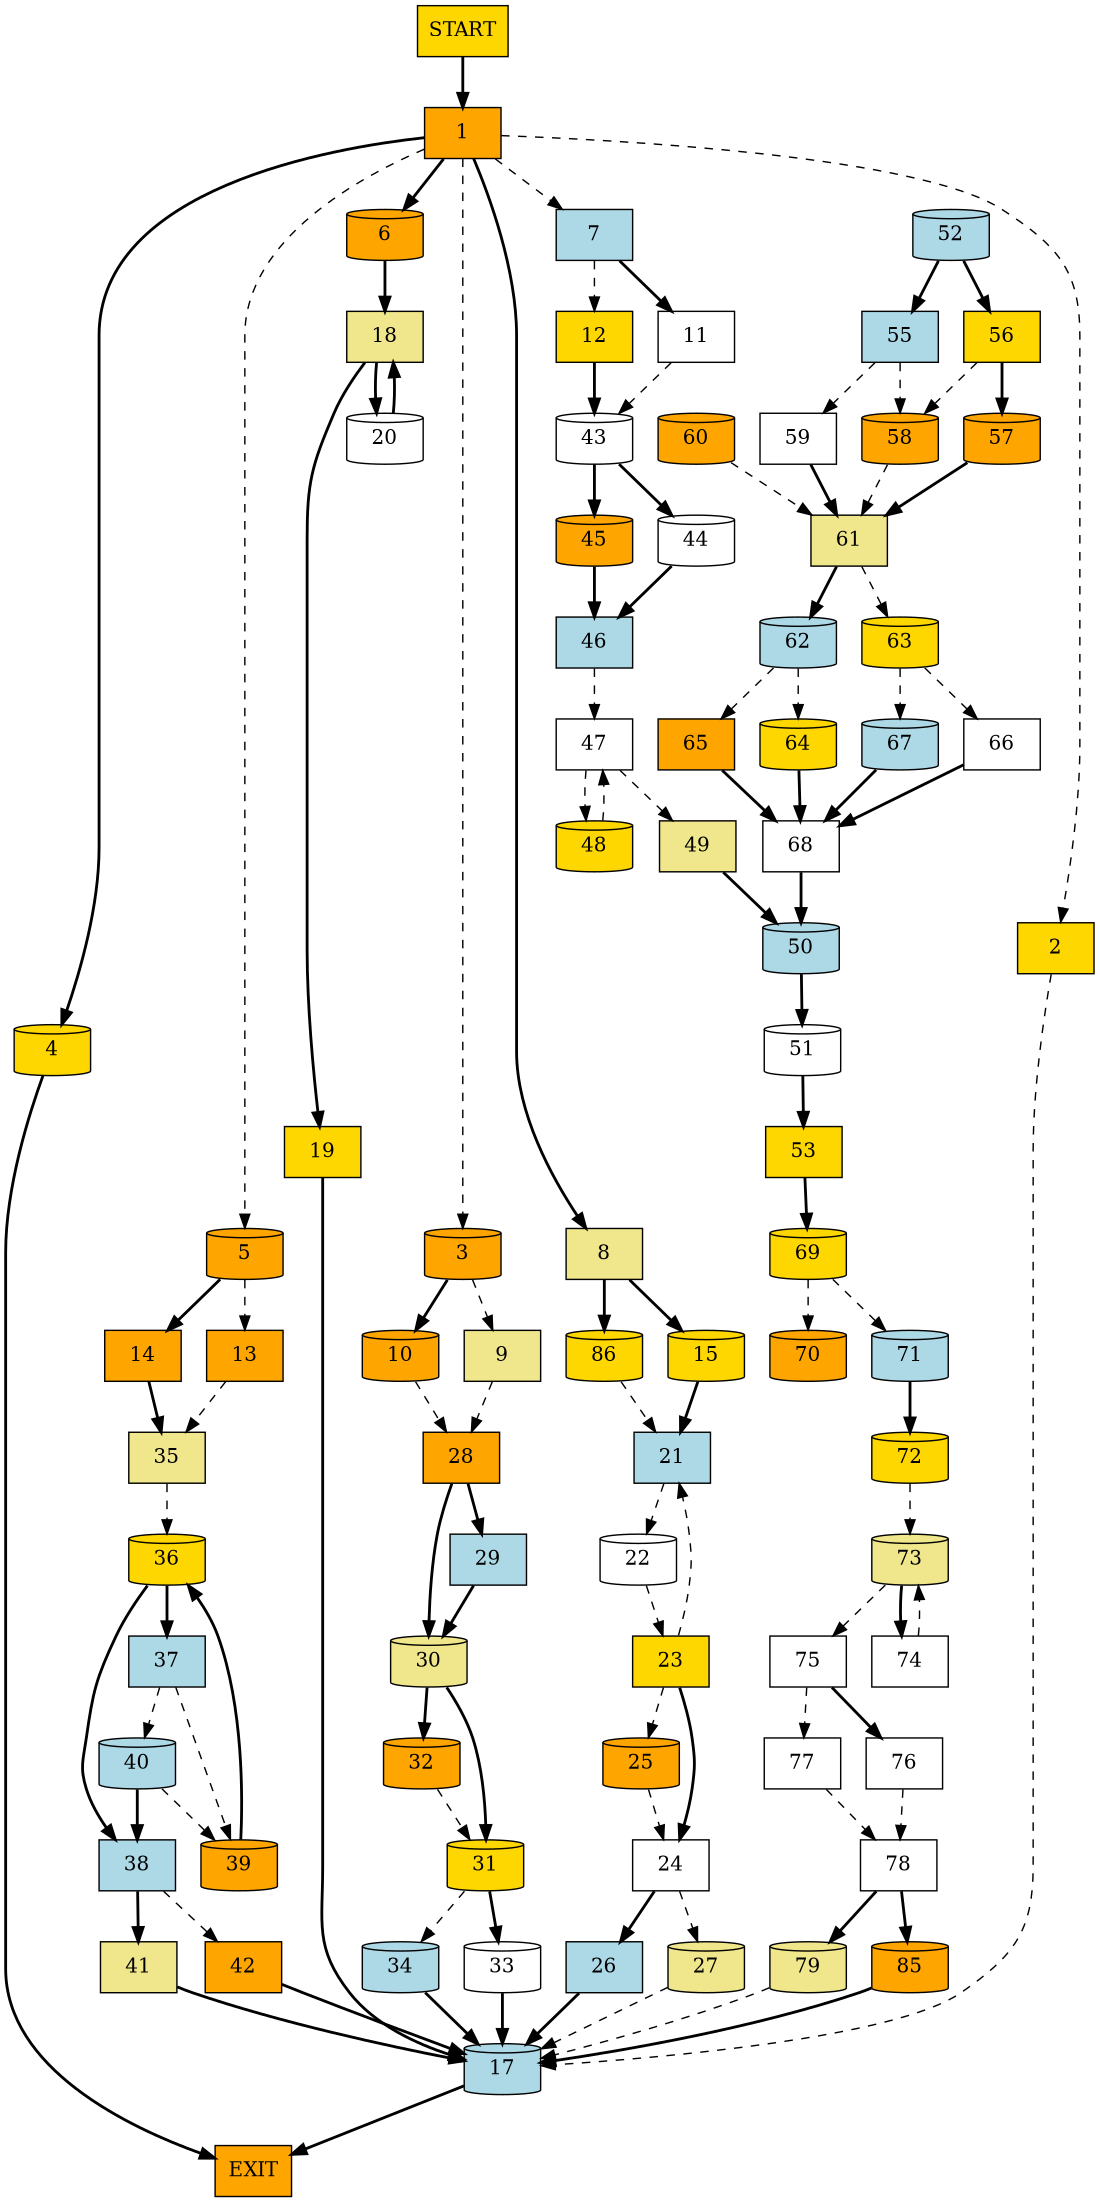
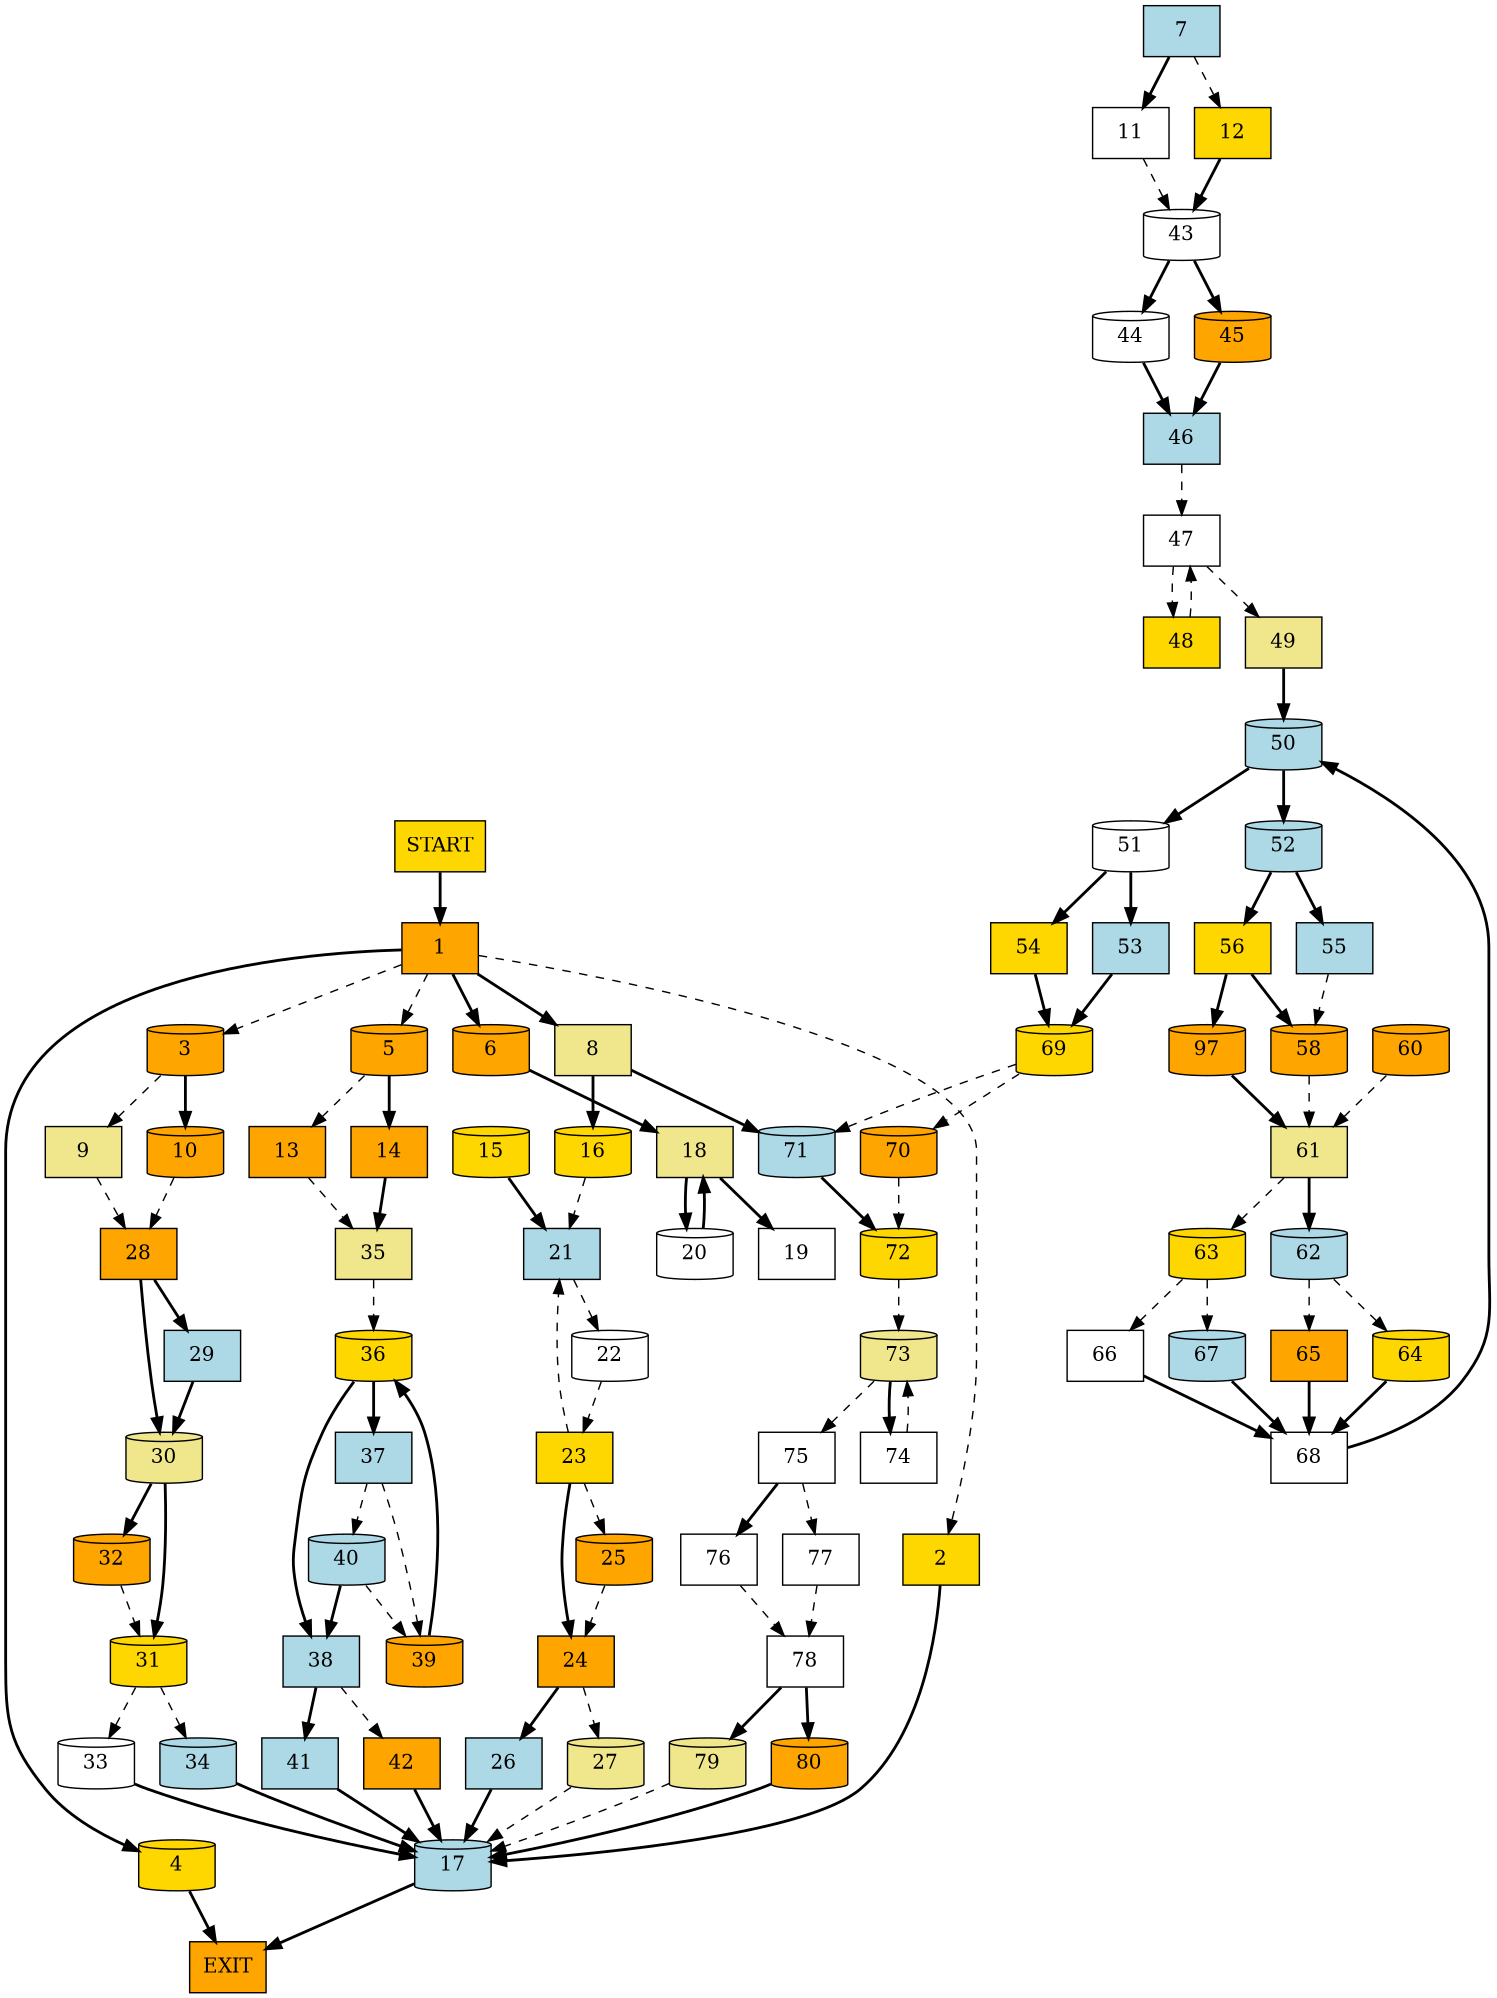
edge "1" -> "7": removed
edge "56" -> "58": style dashed -> bold
node "59": removed
node "57": label "57" -> "97"
edge "50" -> "52": added
node "48": shape cylinder -> box
node "54": added
node "19": fillcolor gold -> white
node "53": fillcolor gold -> lightblue
edge "70" -> "72": added
edge "8" -> "15": now "8" -> "71"
node "86": label "86" -> "16"
edge "19" -> "17": removed
edge "2" -> "17": style dashed -> bold
node "24": fillcolor white -> orange
edge "31" -> "33": style bold -> dashed
node "41": fillcolor khaki -> lightblue
node "85": label "85" -> "80"
